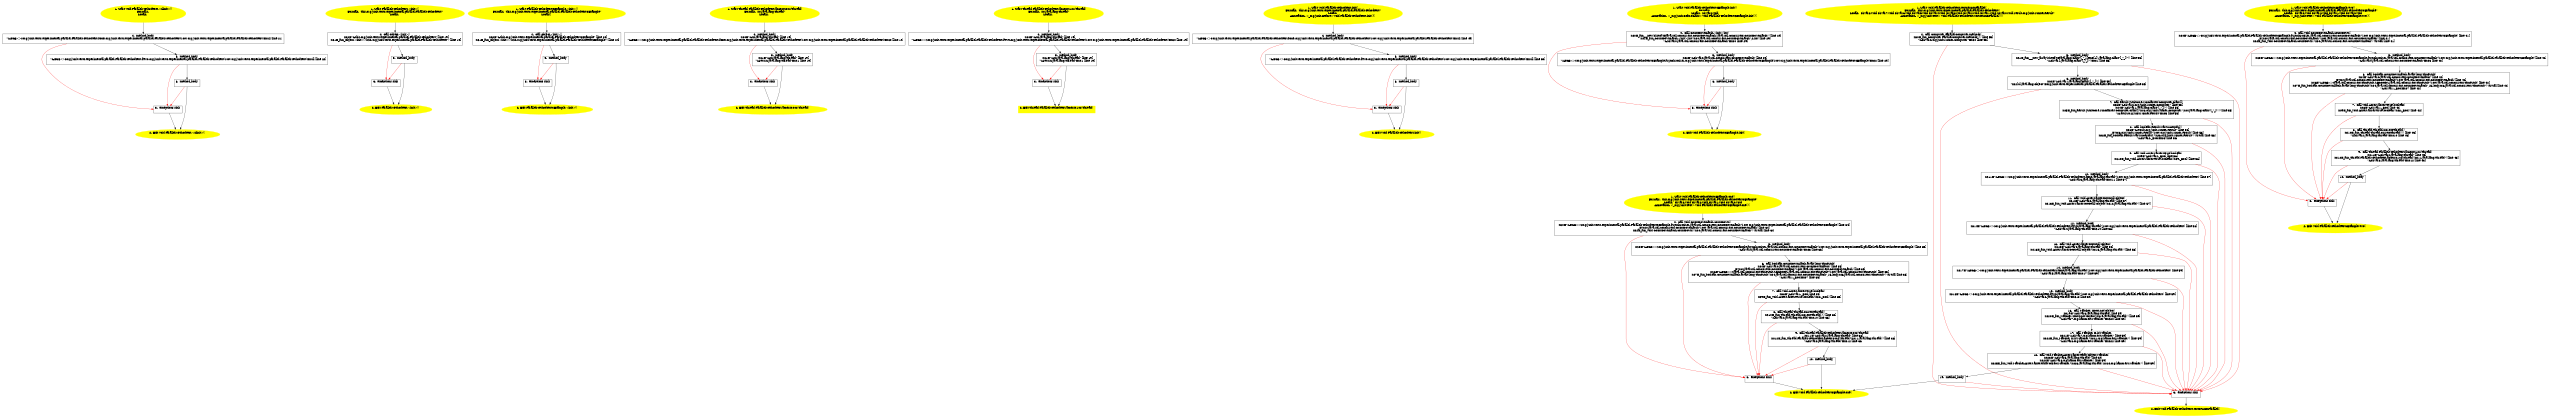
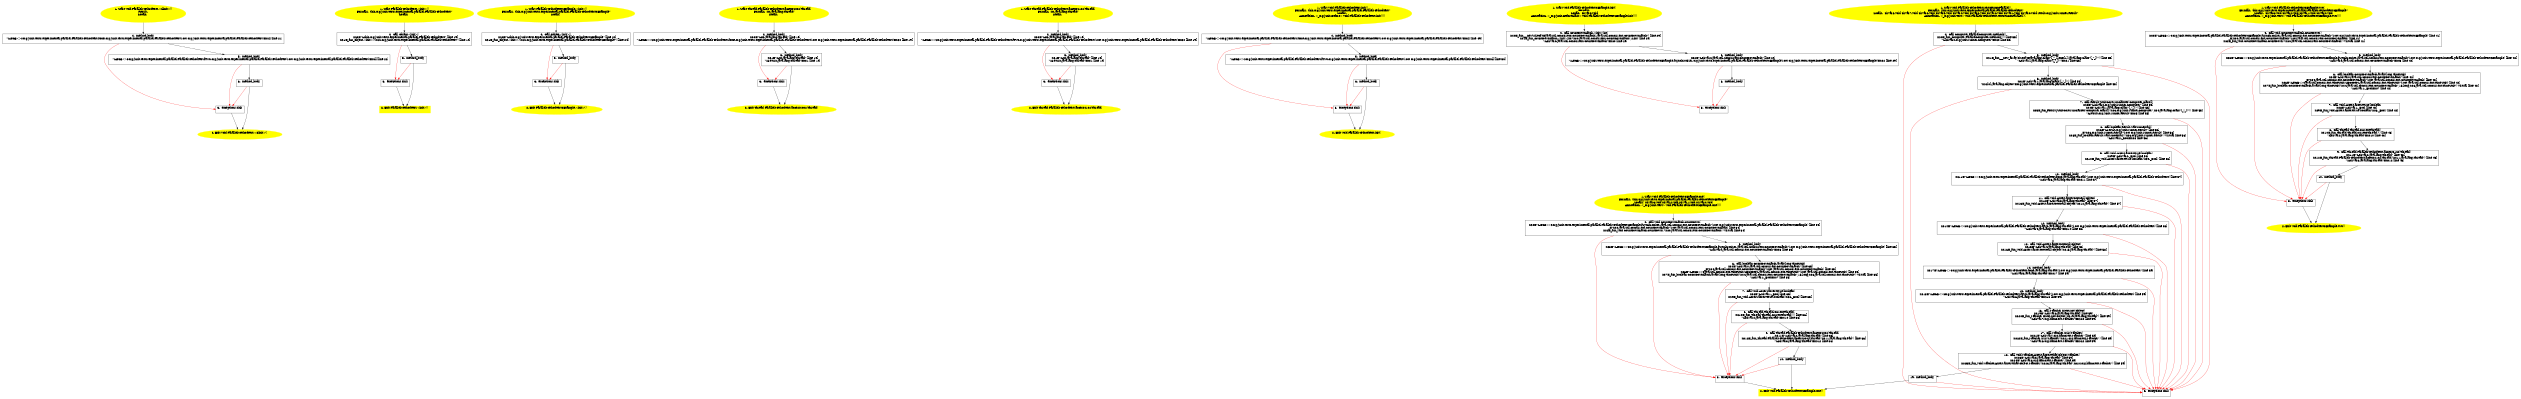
node "1: Start void ParallelMethodTest.<clinit>() Formals: Locals:": label "1: Start void ParallelMethodTest.<clinit>() Formals: Locals:" -> "1: Start void ParallelMethodTest.<clinit>() Result: Locals:"
node "2: Exit ParallelMethodTest.<init>()": shape ellipse -> box
node "2: Exit Thread ParallelMethodTest.access$102(Thread)": shape box -> ellipse
node "2: Exit void ParallelMethodTest$Example.init()": removed
node "2: Exit void ParallelMethodTest$Example.one()": shape ellipse -> box
node "2: Exit void ParallelMethodTest.testsRunInParallel()": removed
